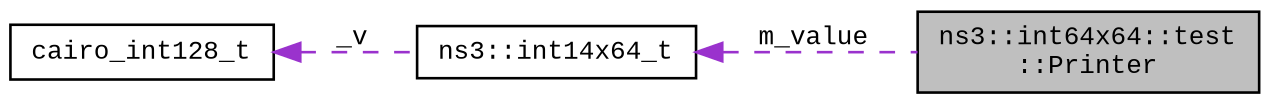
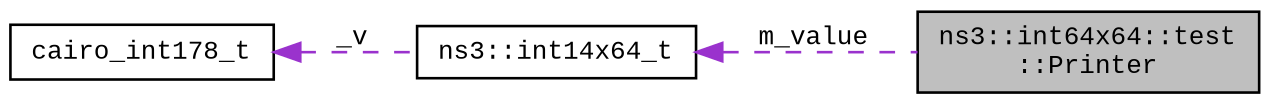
node "cairo_int128_t": label "cairo_int128_t" -> "cairo_int178_t"
